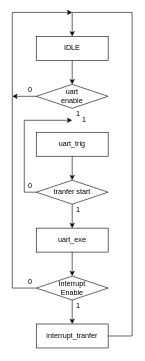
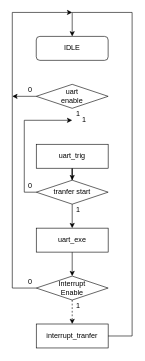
node "IDLE": shape rectangle -> rounded rectangle
edge "IDLE" -> "uart enable": removed
node "uart_trig": moved (72, 144) -> (72, 156)
edge "Interrupt Enable" -> "interrupt_tranfer": style solid -> dashed
